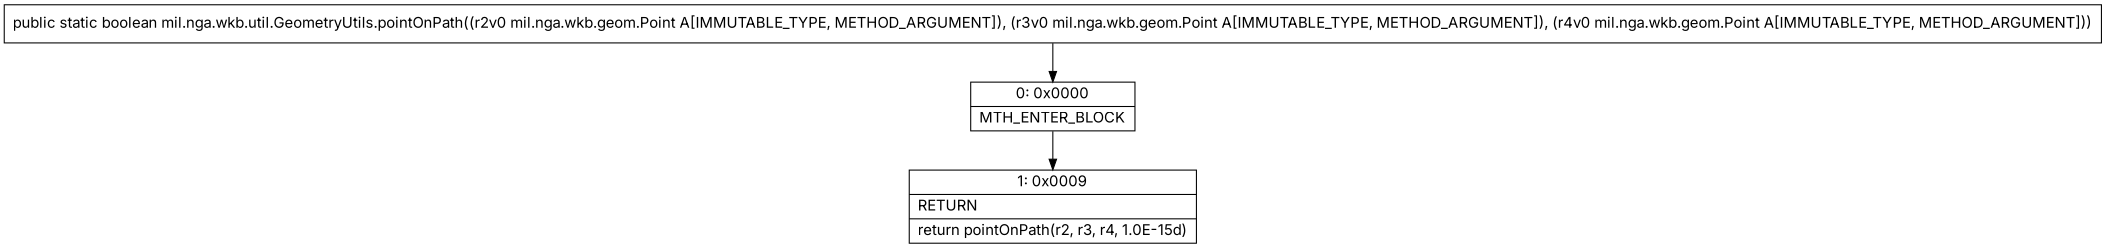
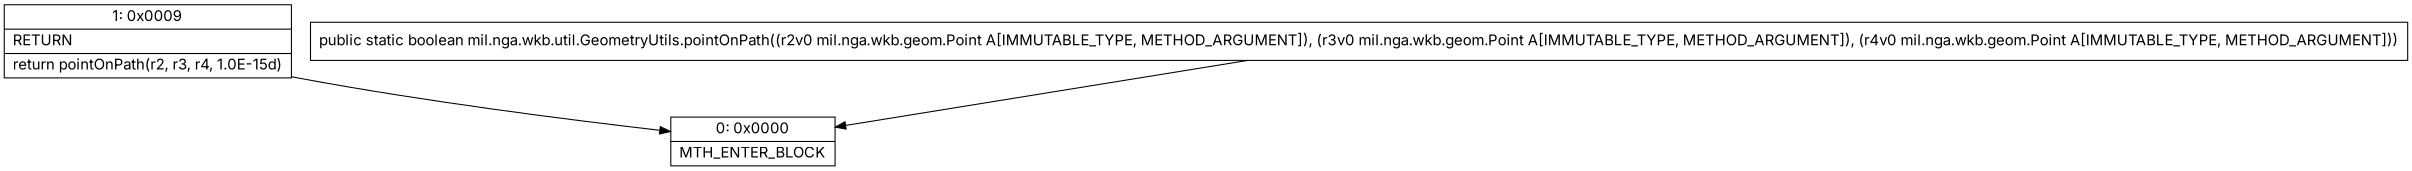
edge "0: 0x0000" -> "1: 0x0009": reversed
